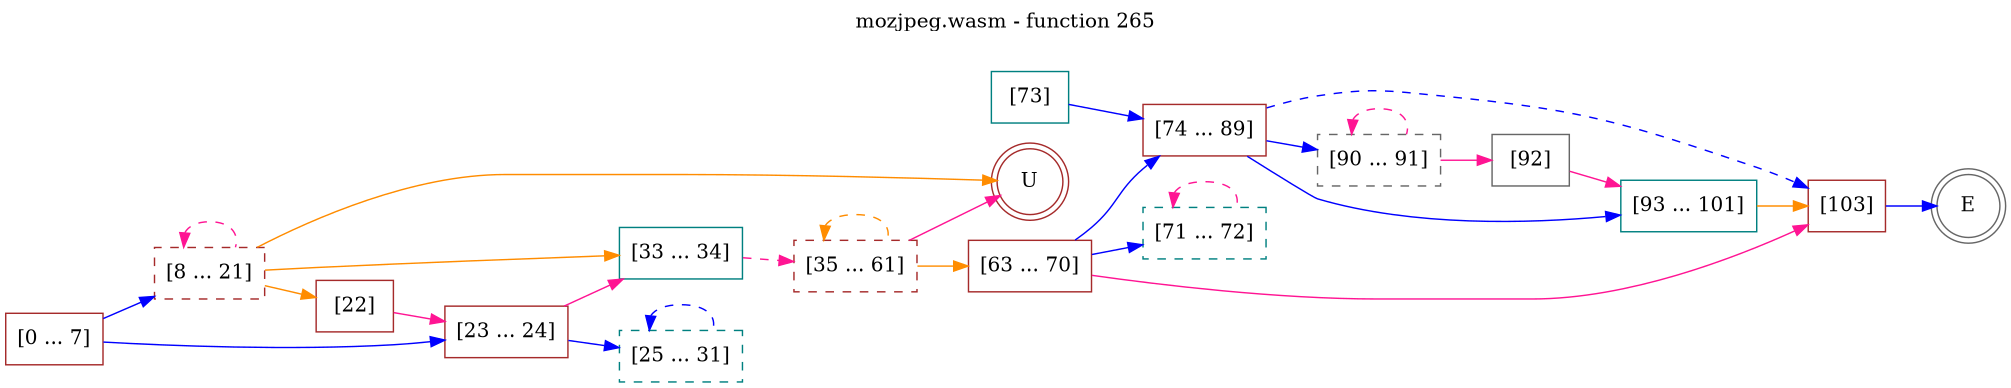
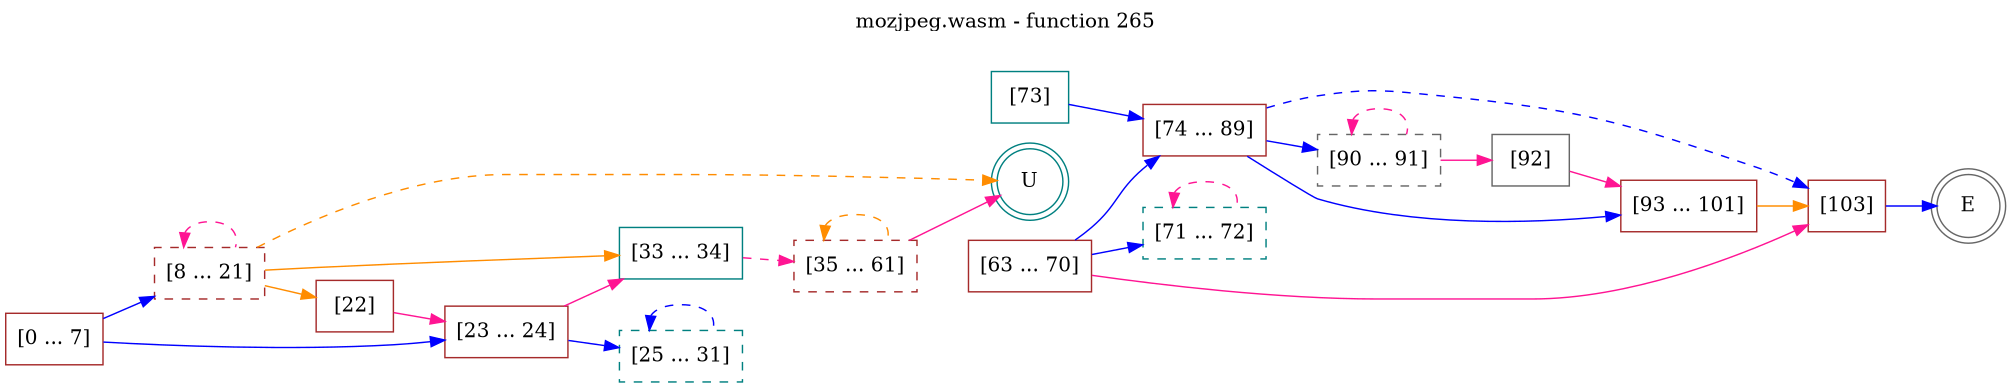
edge "[8 ... 21]" -> "U": style solid -> dashed
node "U": color brown -> teal
node "[93 ... 101]": color teal -> brown
edge "[35 ... 61]" -> "[63 ... 70]": removed
